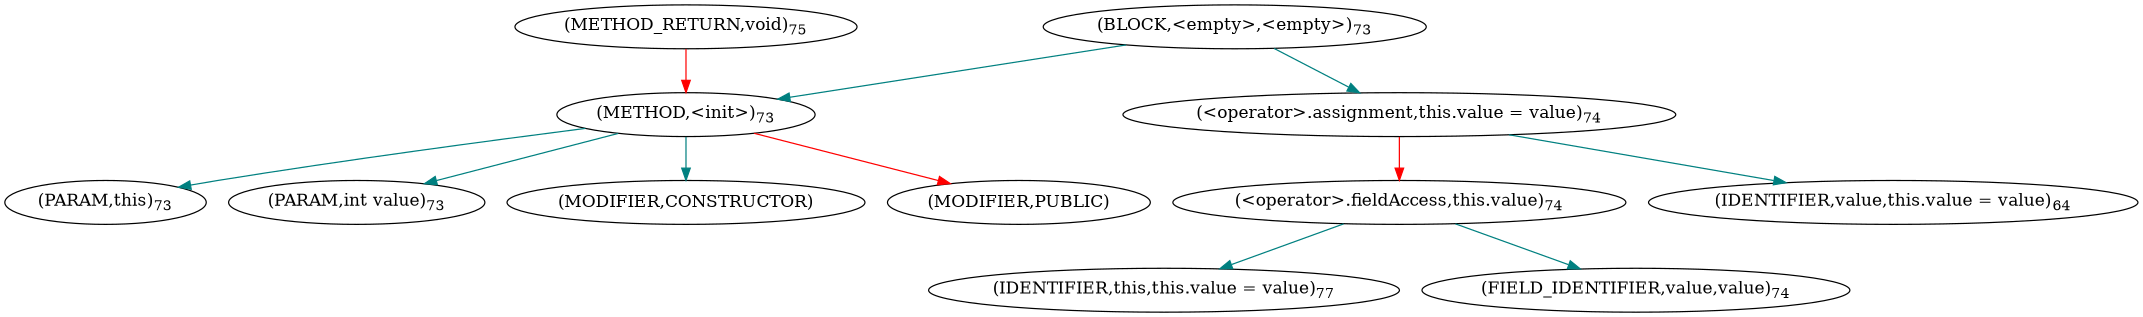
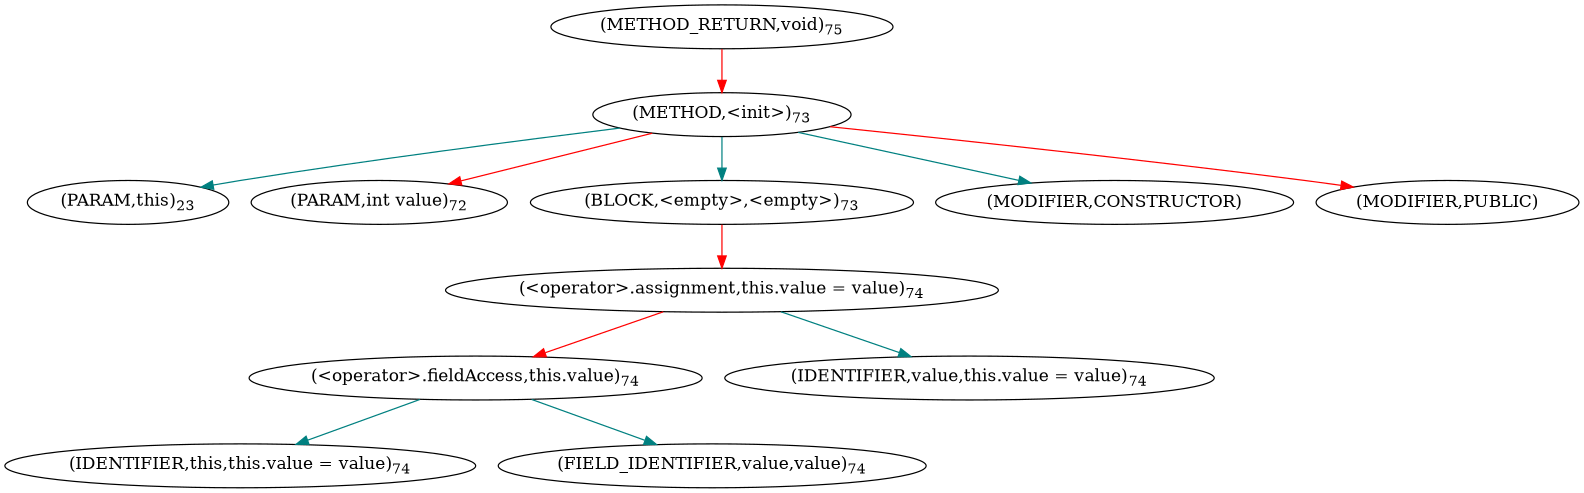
edge "(BLOCK,<empty>,<empty>)" -> "(<operator>.assignment,this.value = value)": color teal -> red
edge "(BLOCK,<empty>,<empty>)" -> "(METHOD,<init>)": reversed
edge "(METHOD,<init>)" -> "(PARAM,int value)": color teal -> red
node "(PARAM,this)": text "73" -> "23"
node "(PARAM,int value)": text "73" -> "72"
node "(IDENTIFIER,value,this.value = value)": text "64" -> "74"
node "(IDENTIFIER,this,this.value = value)": text "77" -> "74"
